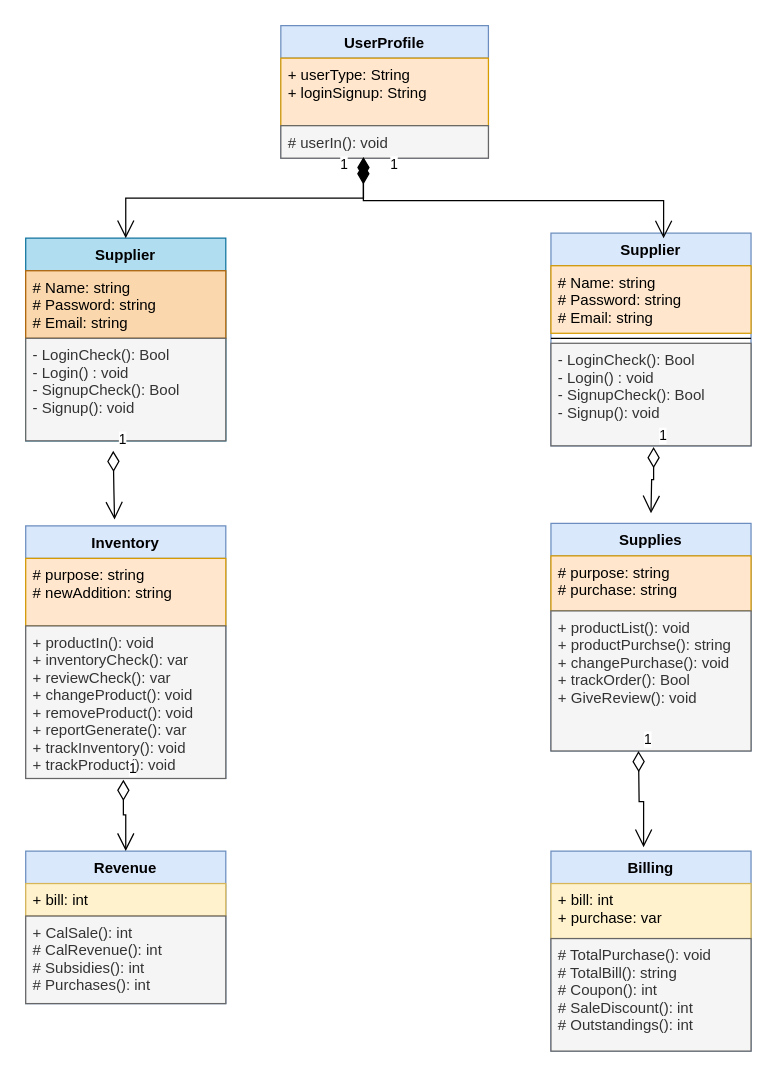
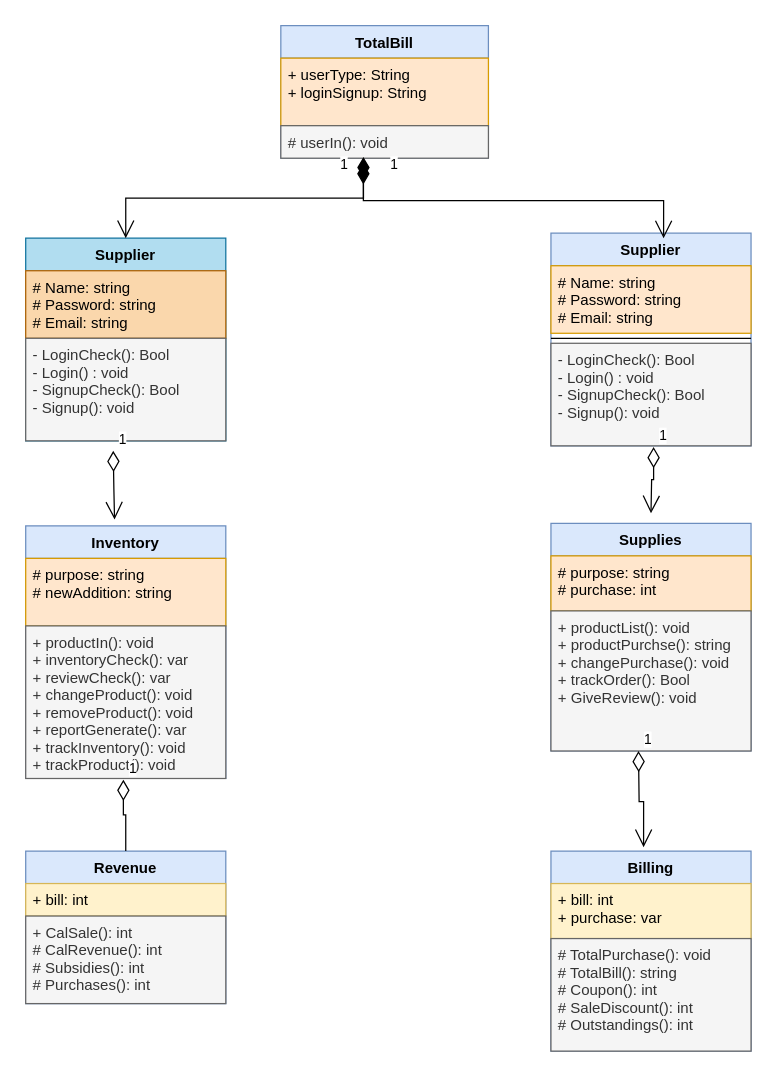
node "UserProfile": label "UserProfile" -> "TotalBill"
node "# purpose: string # purchase: string": label "# purpose: string # purchase: string" -> "# purpose: string # purchase: int"
edge "+ productIn(): void + inventoryCheck(): var + reviewCheck(): var + changeProduct(): void + removeProduct(): void + reportGenerate(): var + trackInventory(): void + trackProduct(): void" -- "Revenue": arrowhead open -> none
